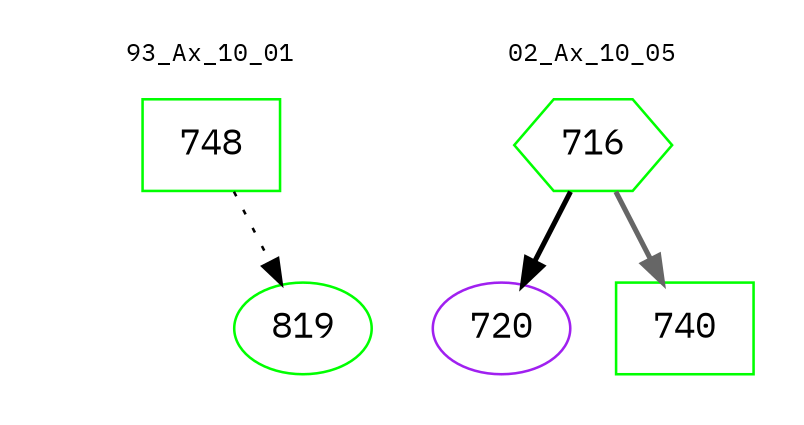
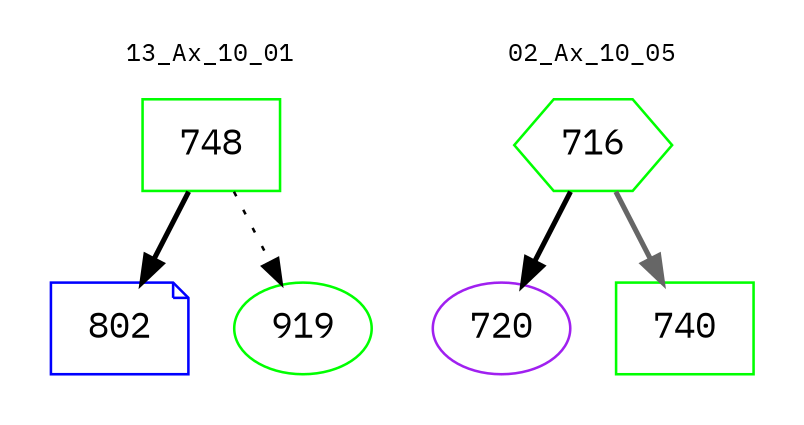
cluster "93_Ax_10_01": label "93_Ax_10_01" -> "13_Ax_10_01"
node "802": added
node "819": label "819" -> "919"
